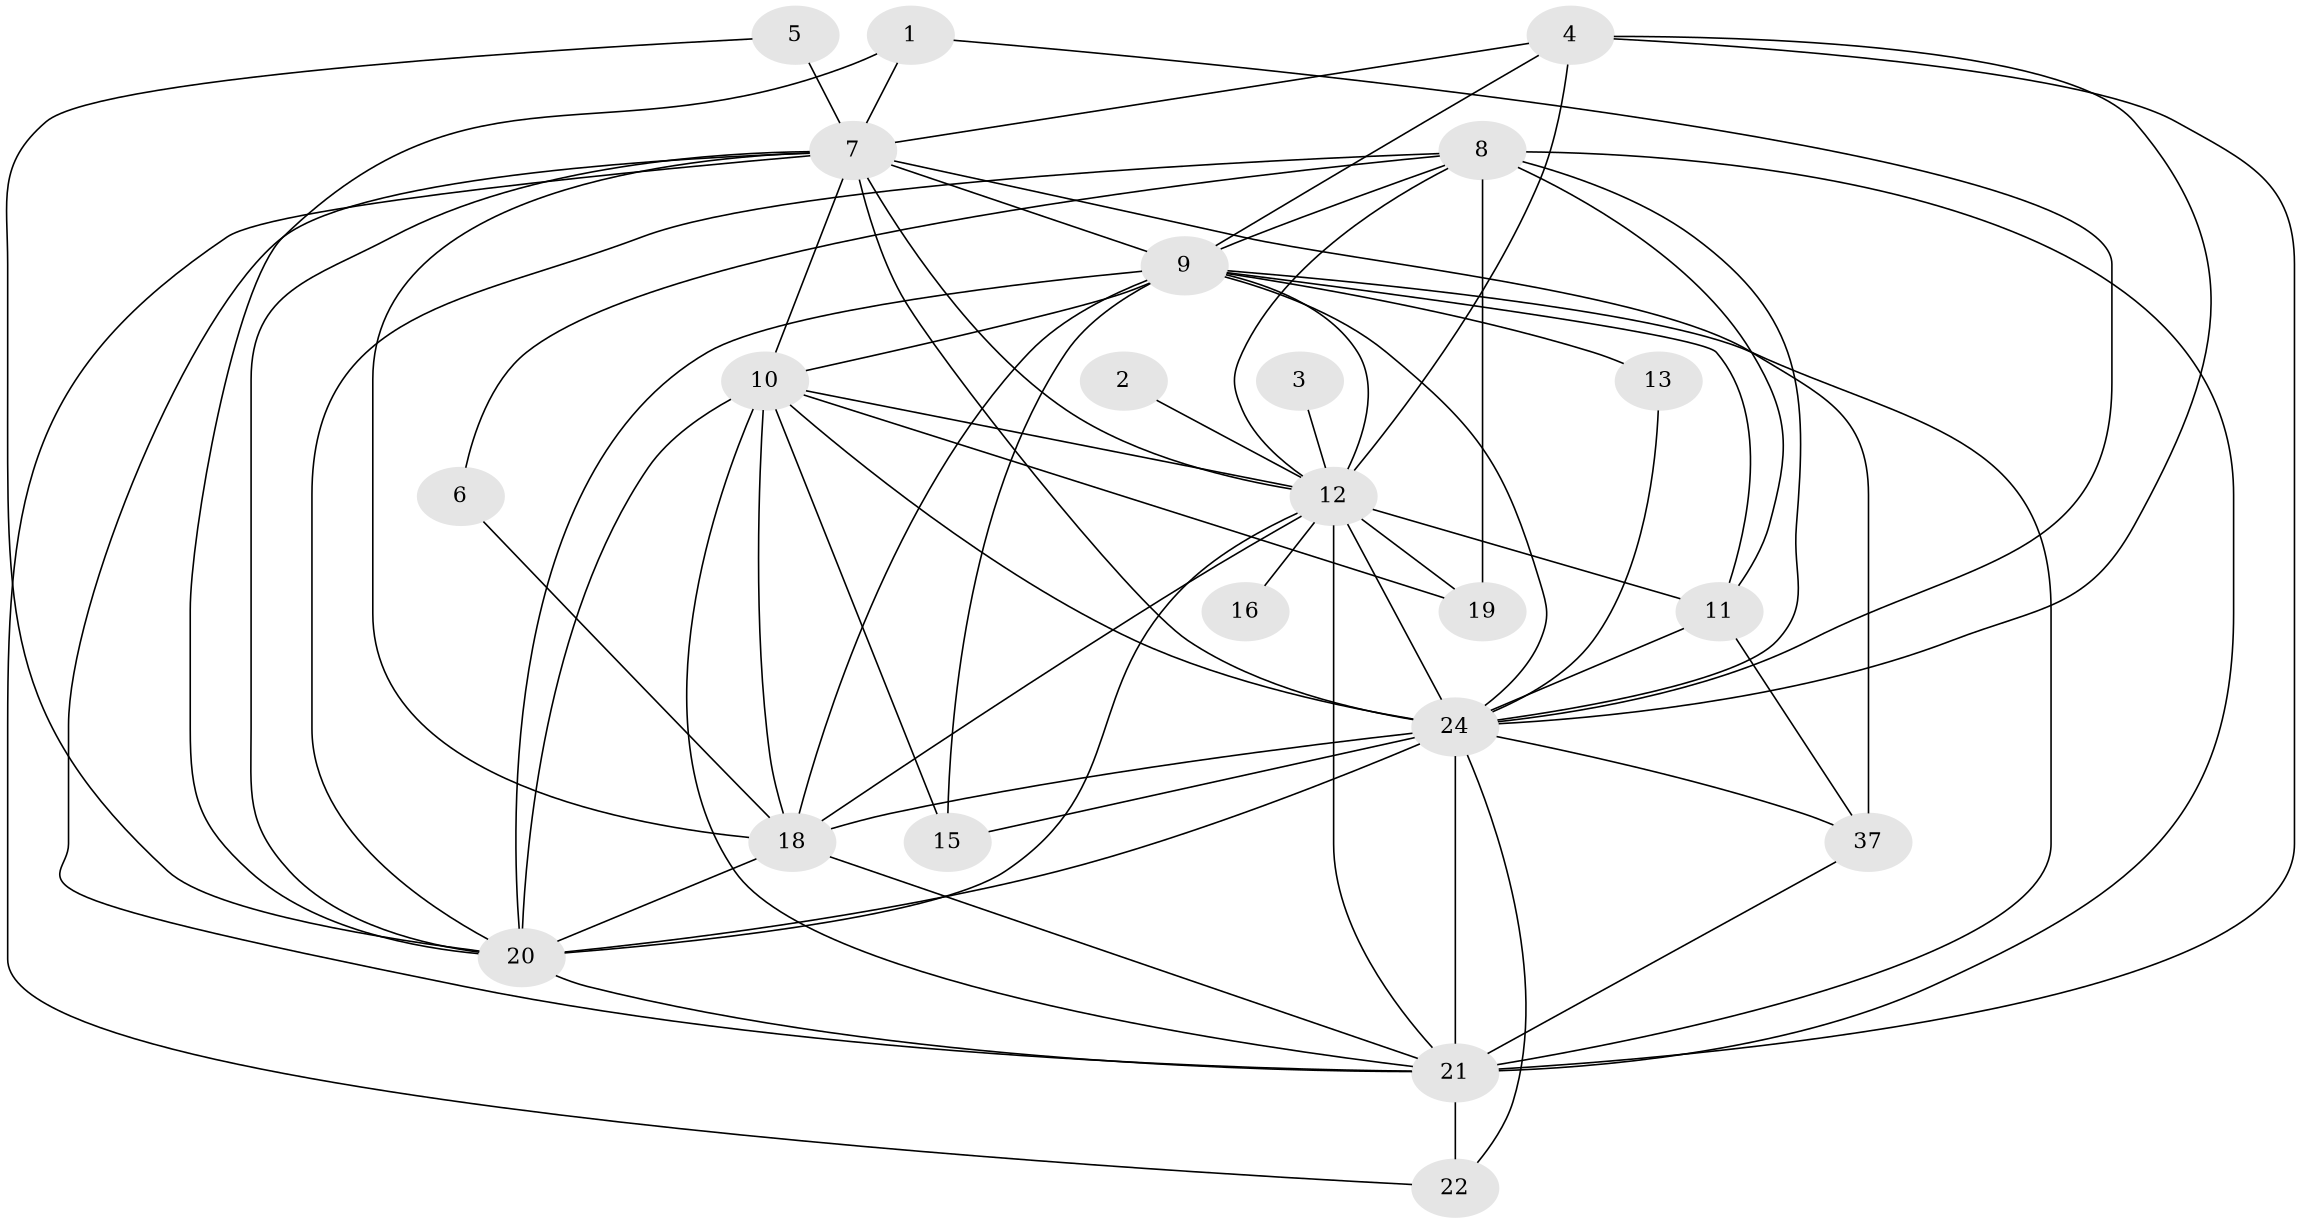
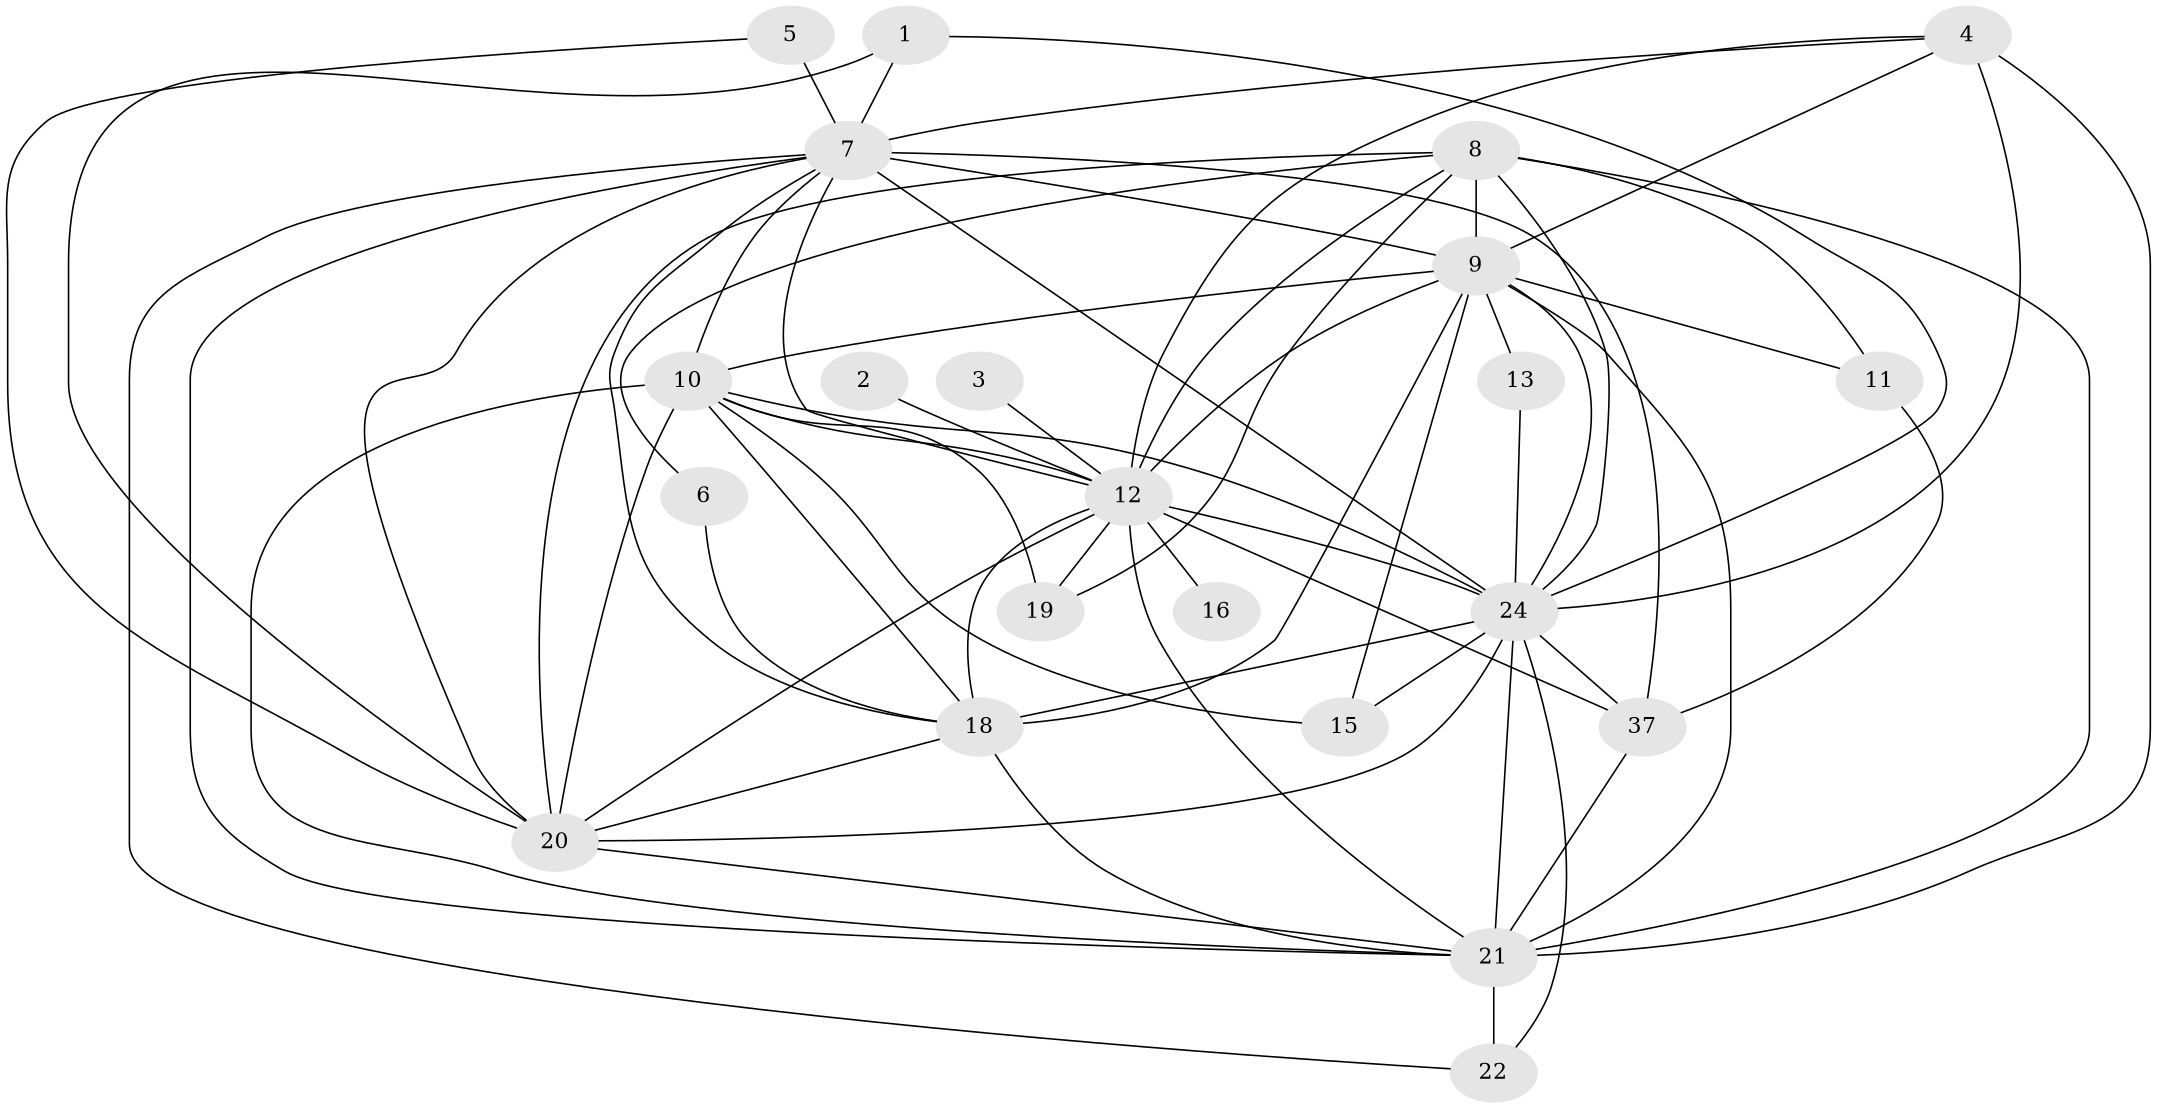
edge "9" -- "20": removed
edge "12" -- "11": now "12" -- "37"
edge "11" -- "24": removed
